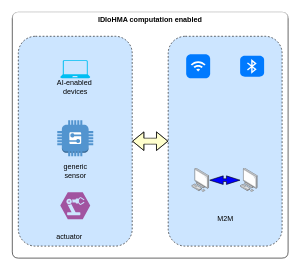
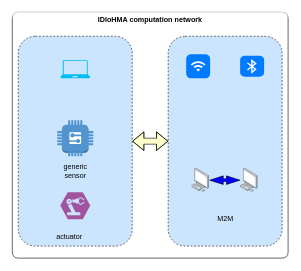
node "IDIoHMA computation enabled": label "IDIoHMA computation enabled" -> "IDIoHMA computation network"
node "AI-enabled devices": removed
